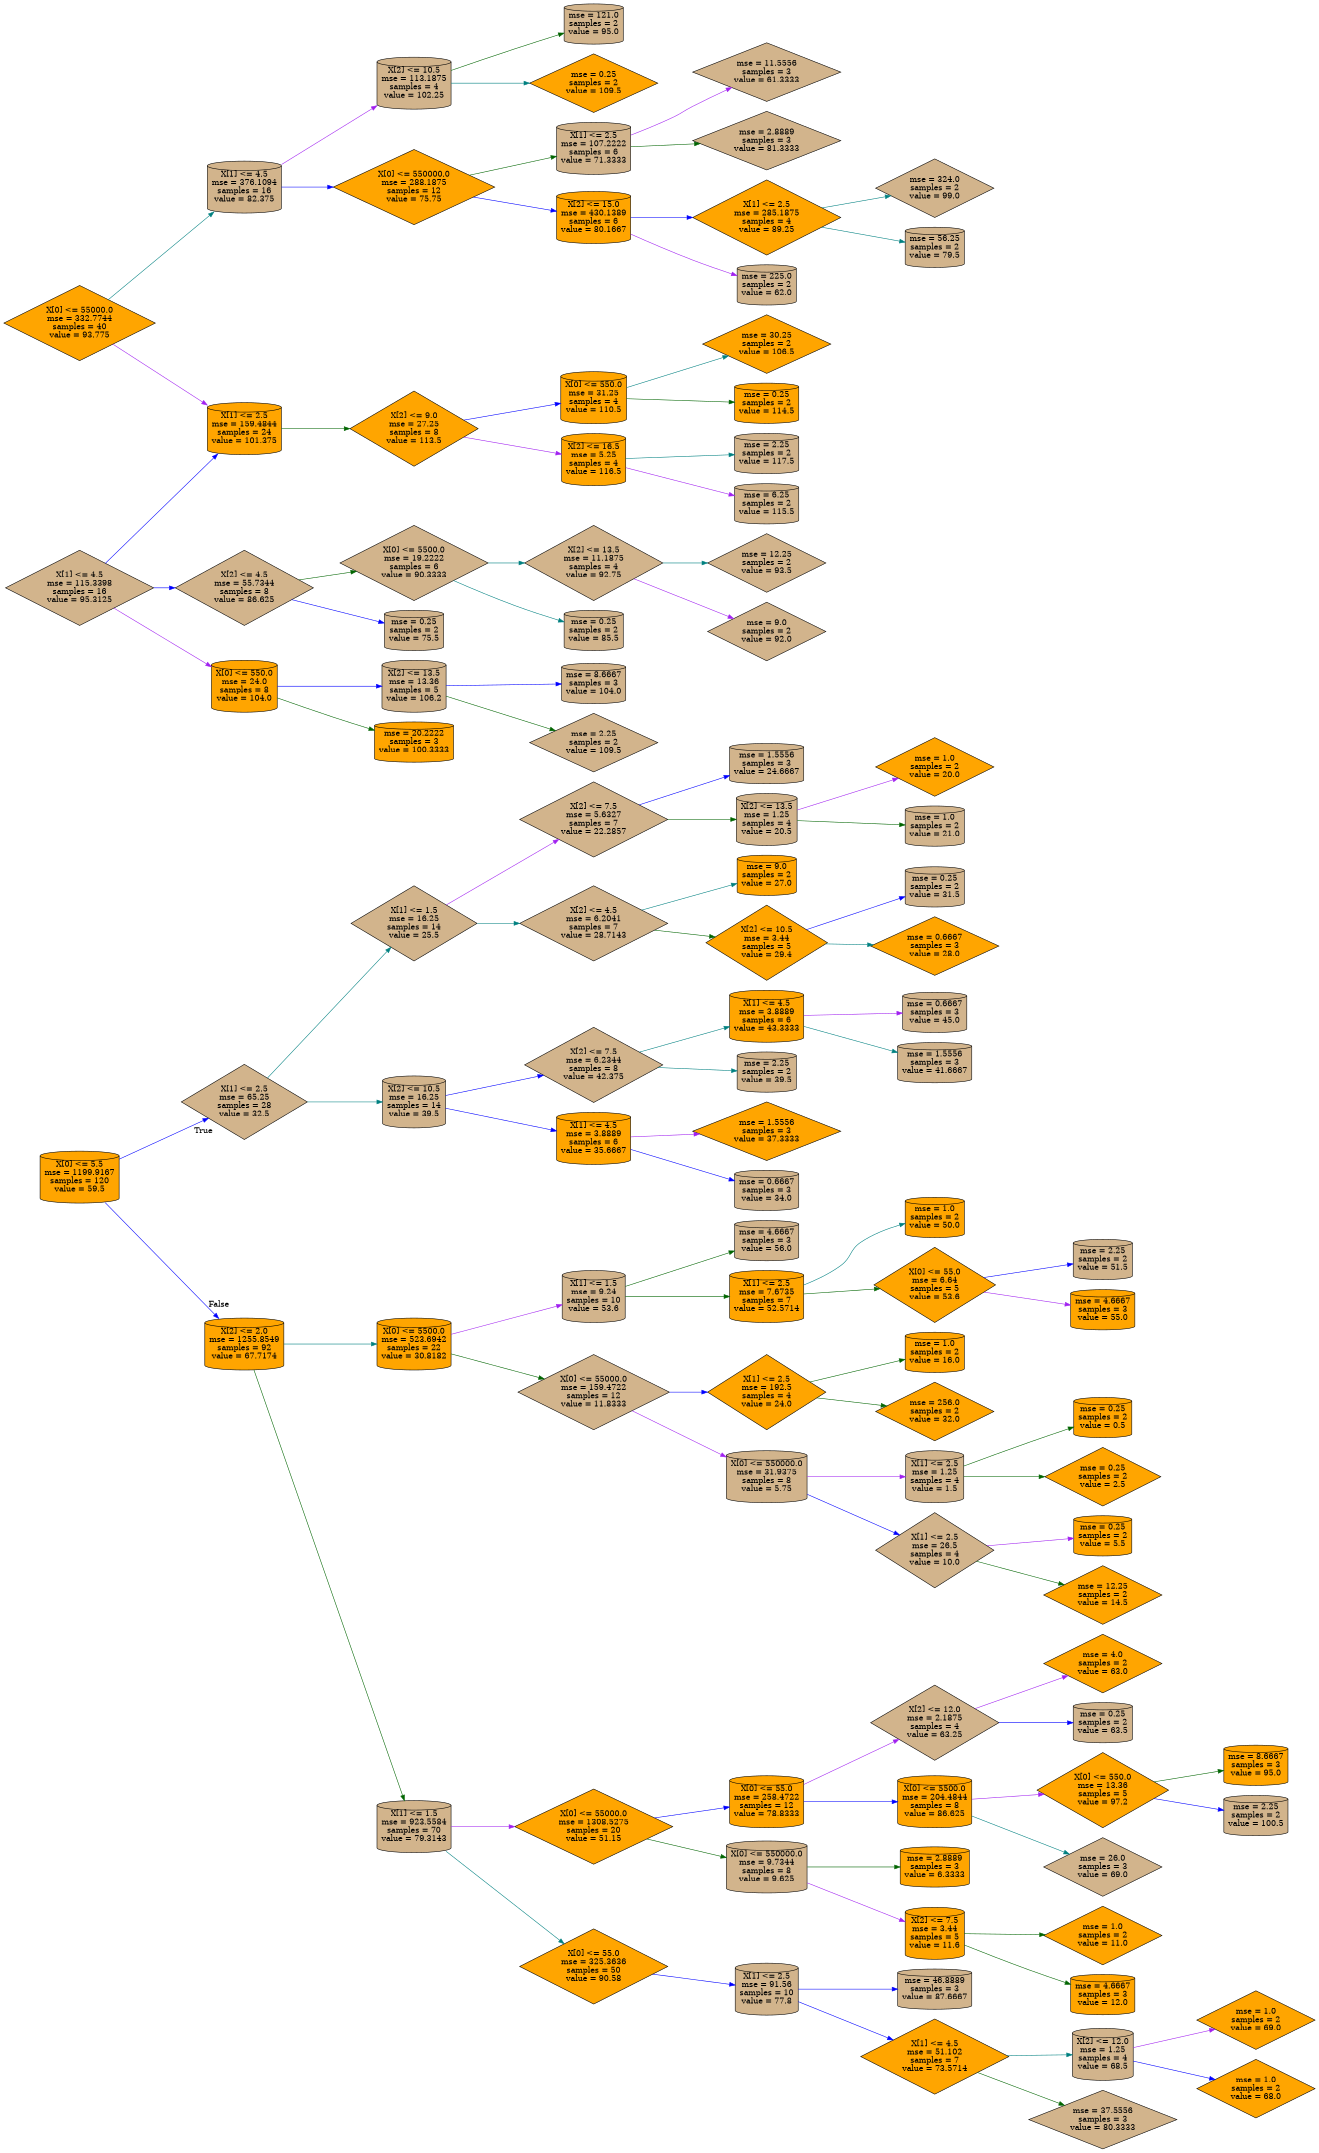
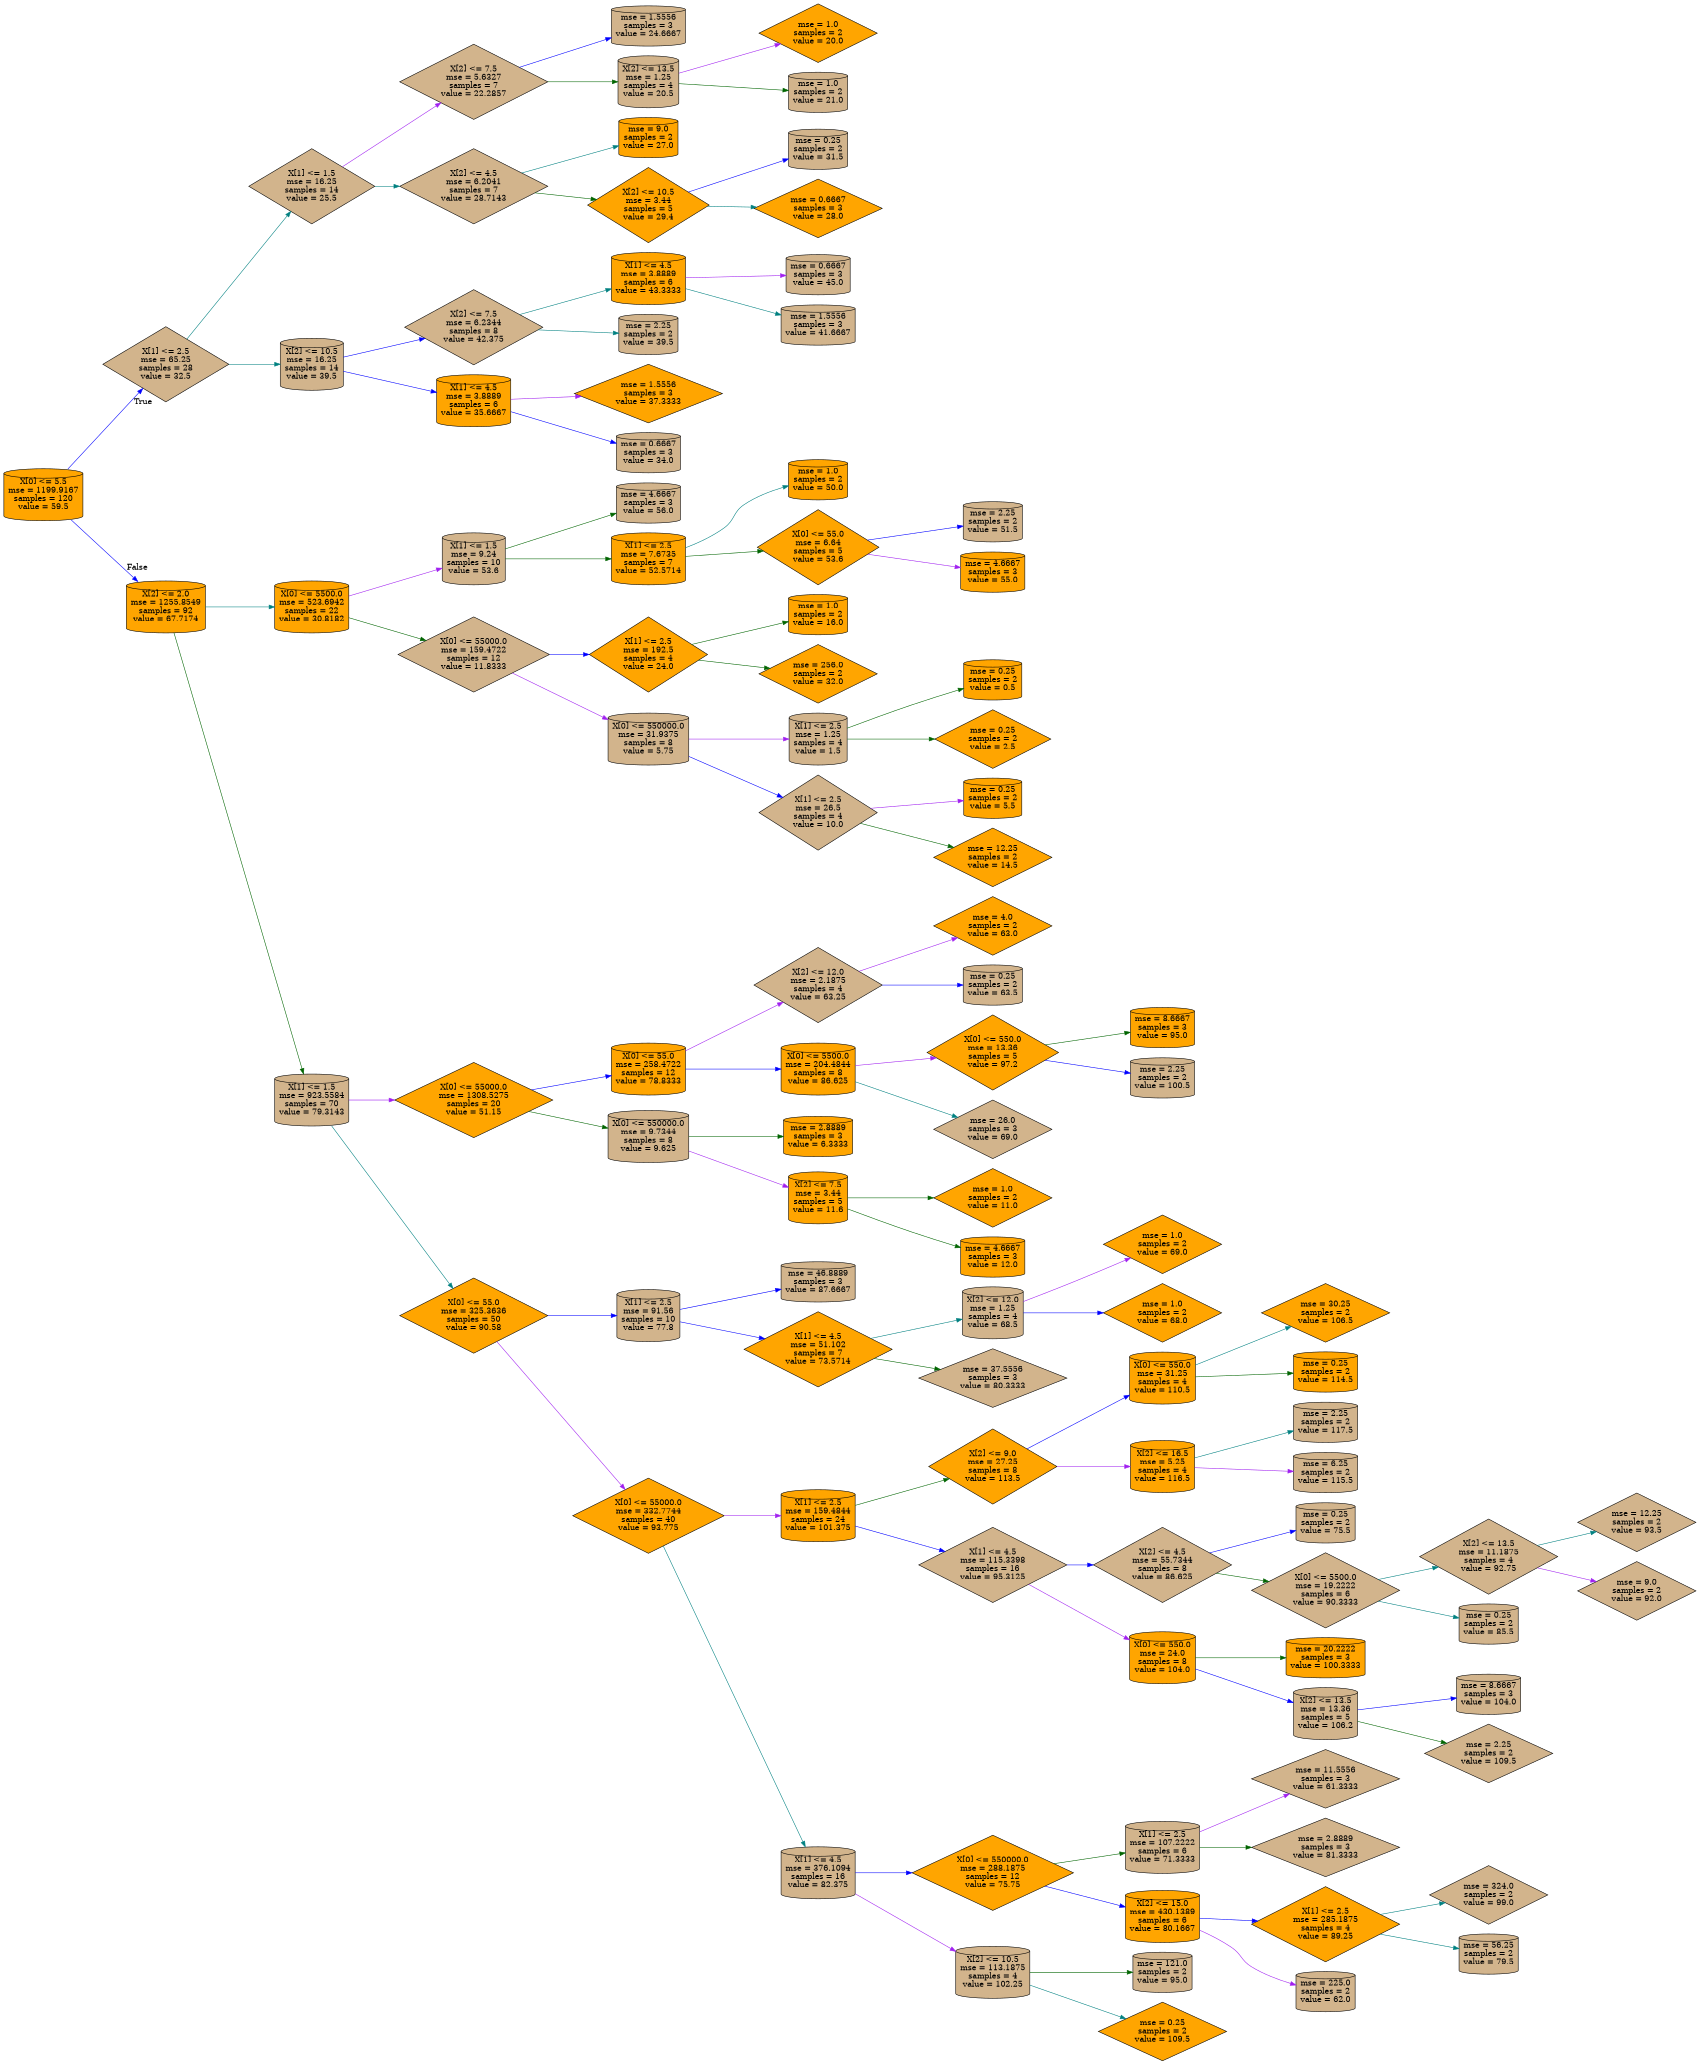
edge "X[1] <= 4.5 mse = 115.3398 samples = 16 value = 95.3125" -> "X[1] <= 2.5 mse = 159.4844 samples = 24 value = 101.375": reversed
edge "X[0] <= 55.0 mse = 325.3636 samples = 50 value = 90.58" -> "X[0] <= 55000.0 mse = 332.7744 samples = 40 value = 93.775": added
